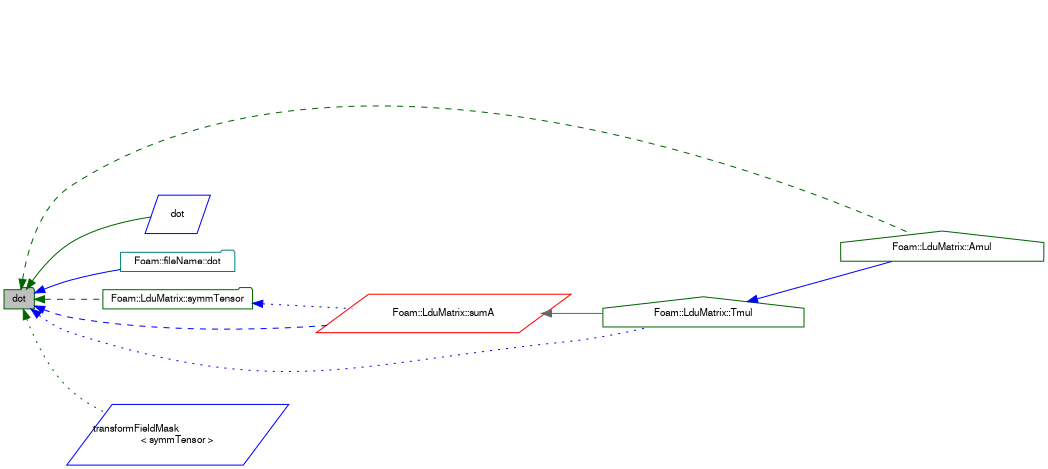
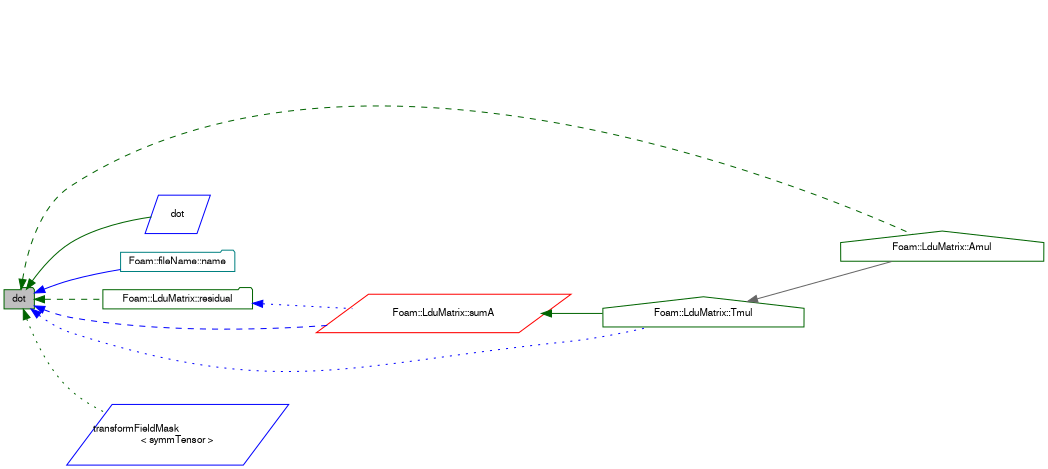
node "Foam::fileName::dot": label "Foam::fileName::dot" -> "Foam::fileName::name"
edge "Foam::LduMatrix::Amul" -> "Foam::LduMatrix::Tmul": color blue -> gray40
node "Foam::LduMatrix::symmTensor": label "Foam::LduMatrix::symmTensor" -> "Foam::LduMatrix::residual"
edge "Foam::LduMatrix::Tmul" -> "Foam::LduMatrix::sumA": color gray40 -> darkgreen
